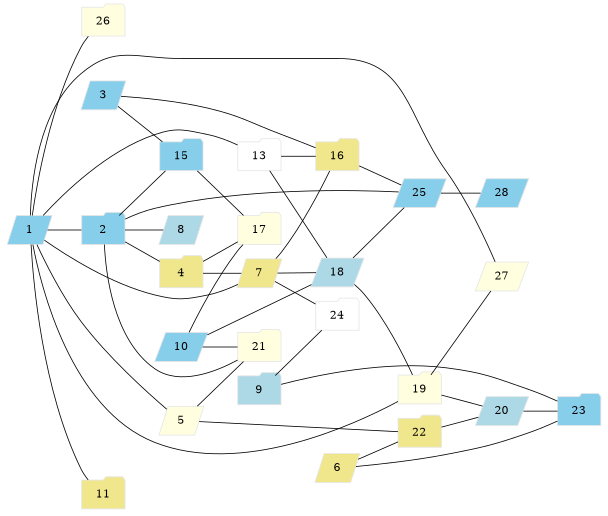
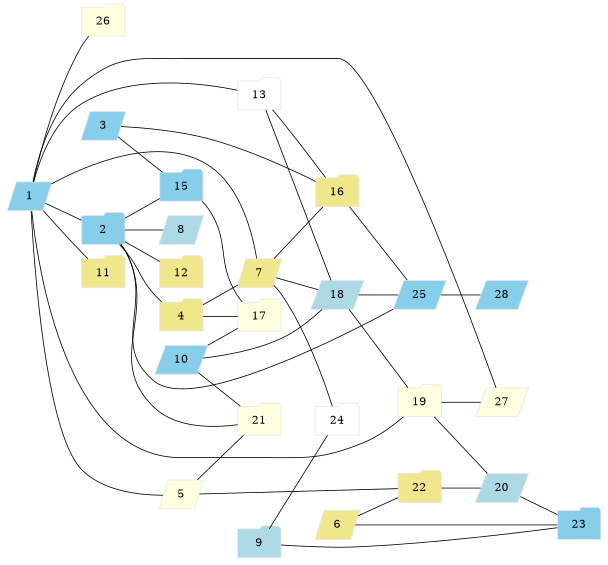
node "12": added
